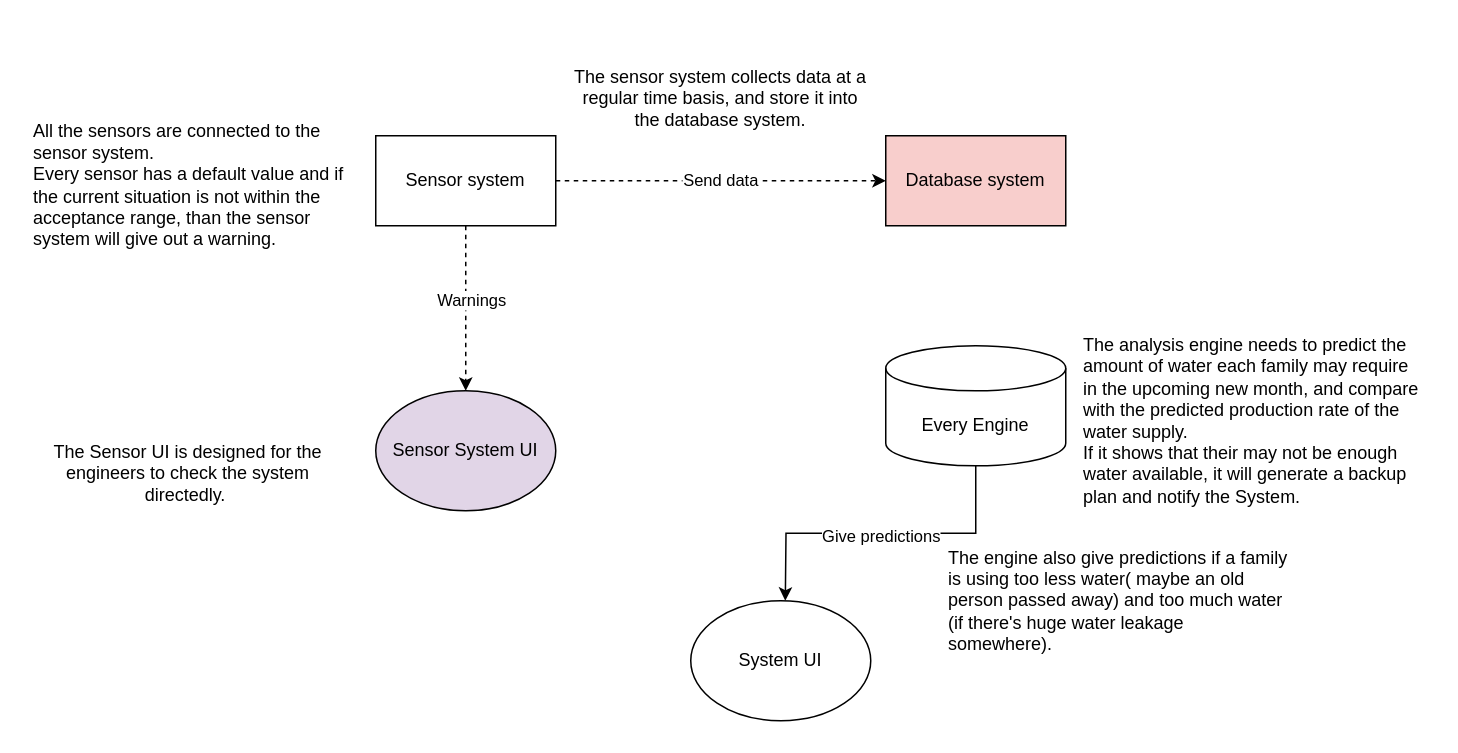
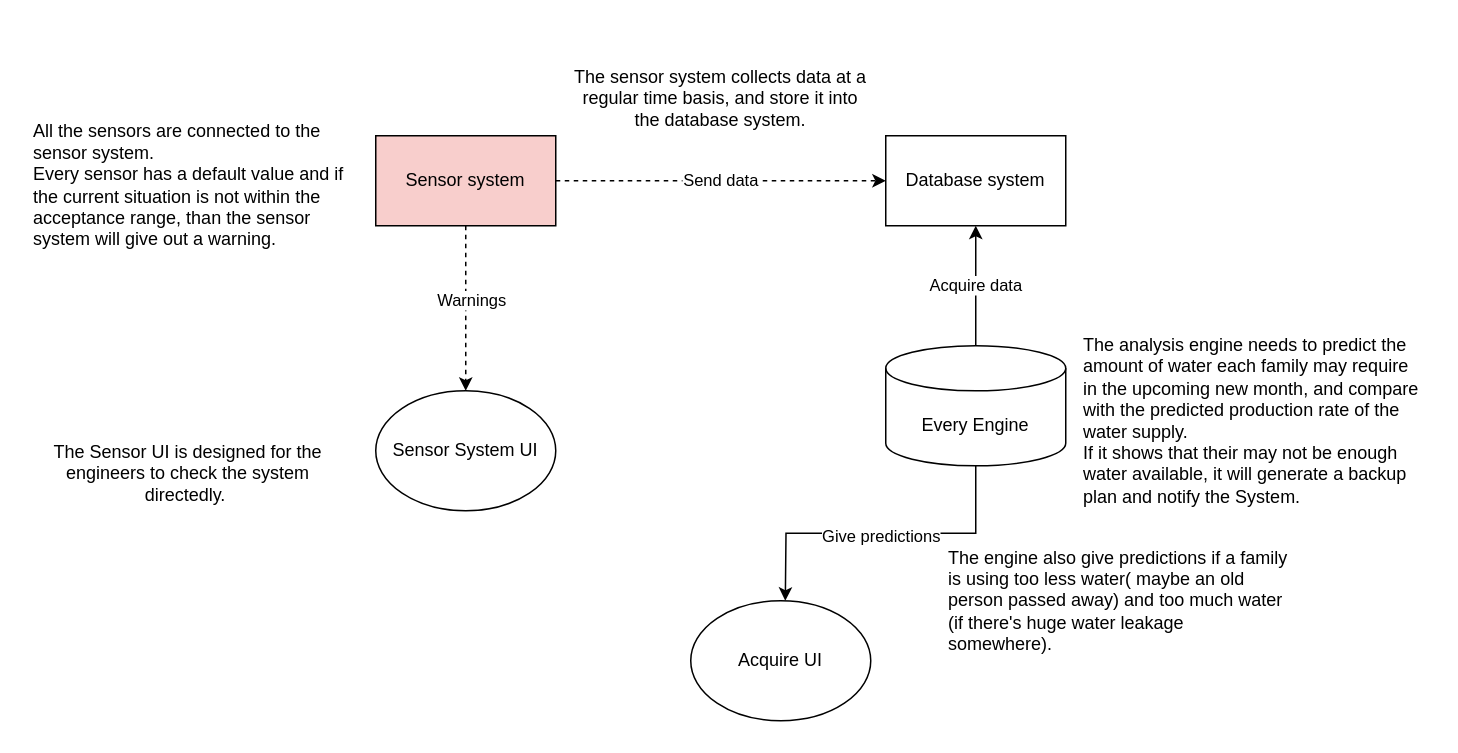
node "Sensor system": fillcolor #ffffff -> #f8cecc
node "Database system": fillcolor #f8cecc -> #ffffff
edge "Every Engine" -> "Database system": added, label "Acquire data"
node "Sensor System UI": fillcolor #e1d5e7 -> #ffffff
node "System UI": label "System UI" -> "Acquire UI"
